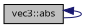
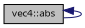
node "vec3::abs": label "vec3::abs" -> "vec4::abs"
